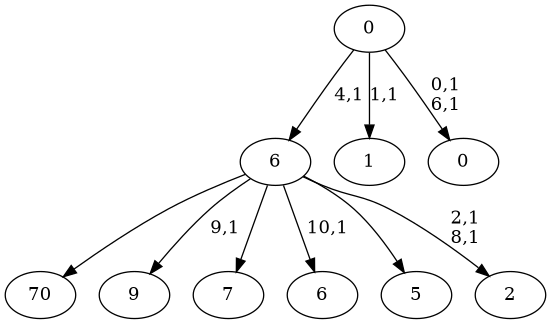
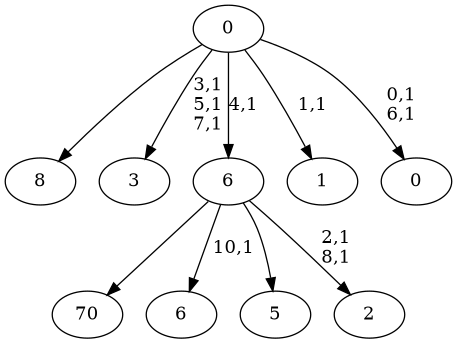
node "8": added
node "3": added
node "9": removed
node "7": removed
